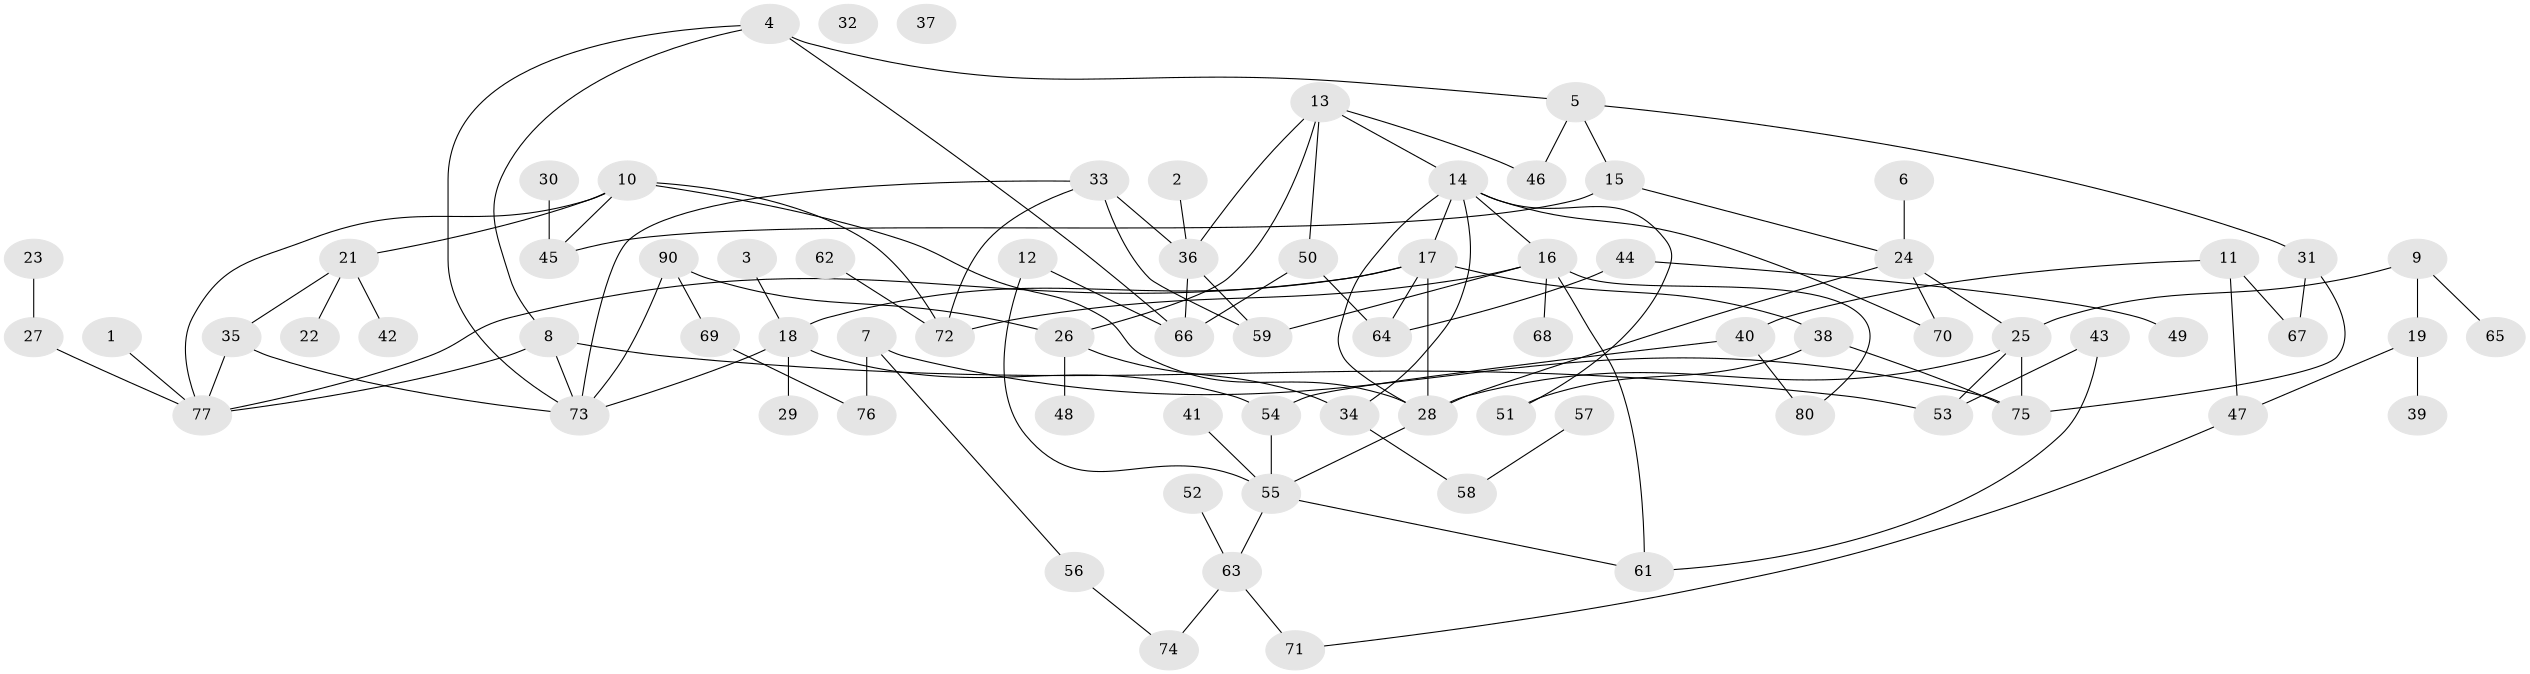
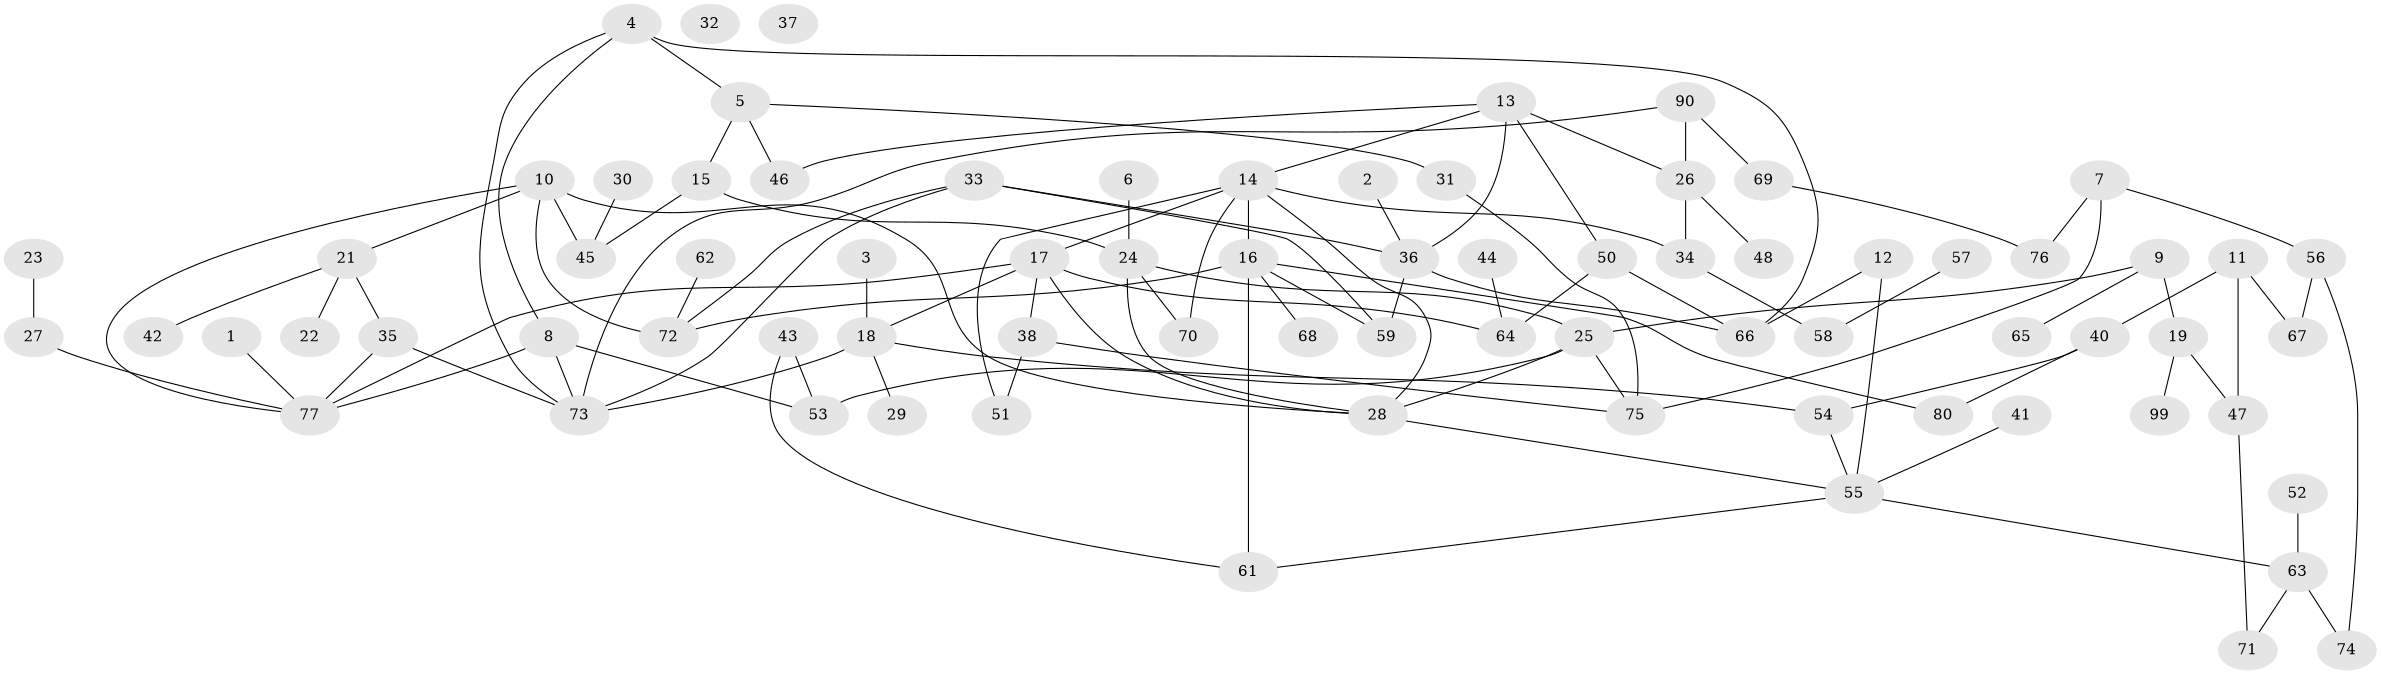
edge "31" -- "67": now "56" -- "67"
node "49": removed
node "39": label "39" -> "99"
